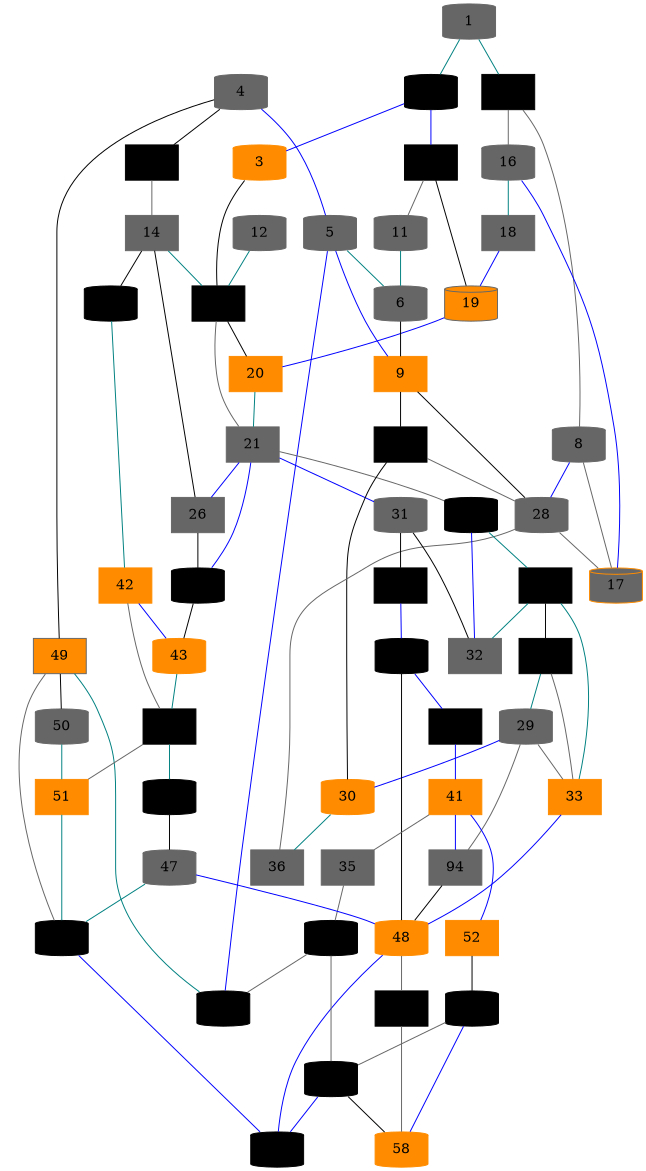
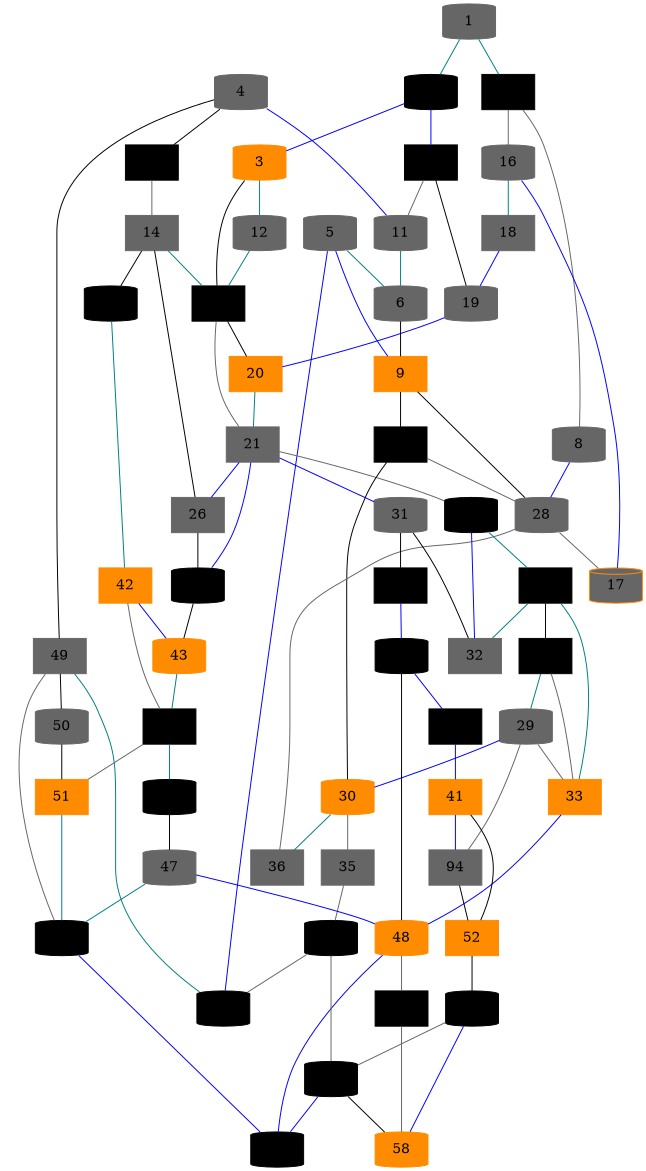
edge "4" -- "5": now "4" -- "11"
edge "3" -- "12": added
node "19": fillcolor darkorange -> gray40
edge "8" -- "17": removed
node "49": fillcolor darkorange -> gray40
edge "50" -- "51": color teal -> black
edge "41" -- "35": now "30" -- "35"
edge "41" -- "52": color blue -> black
edge "94" -- "48": now "94" -- "52"
